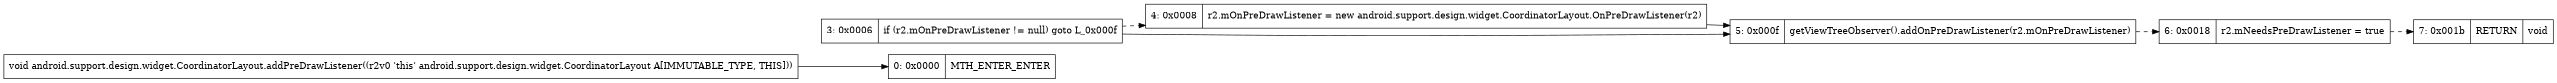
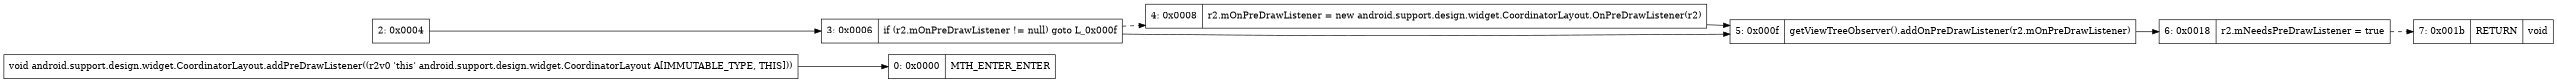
node "2: 0x0004": added
edge "5: 0x000f" -> "6: 0x0018": style dashed -> solid
